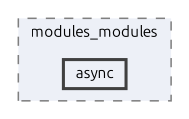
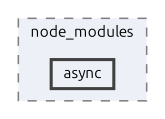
cluster "modules_modules": label "modules_modules" -> "node_modules"
